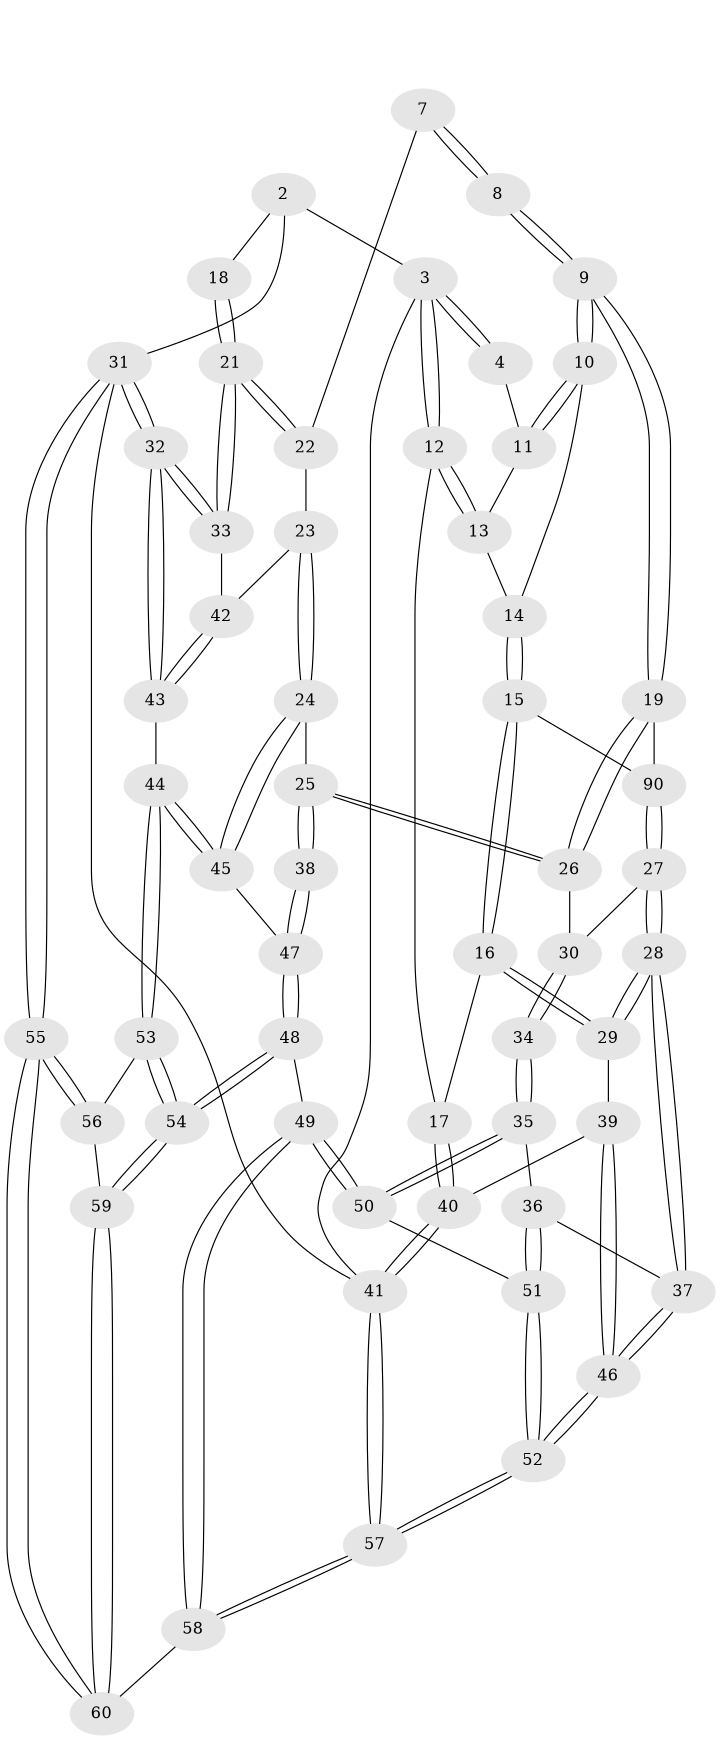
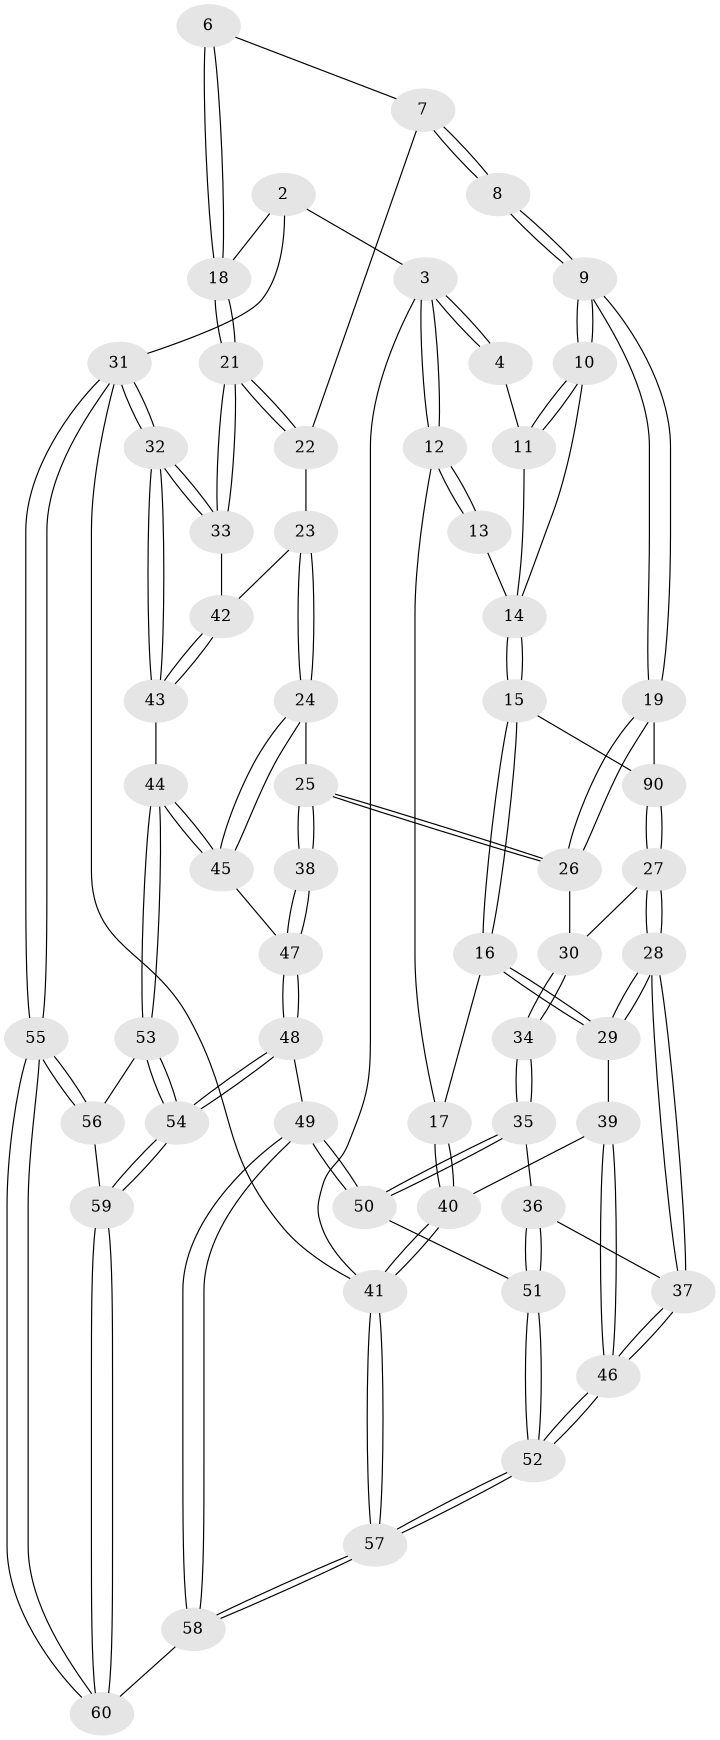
node "6": added
edge "11" -- "13": now "11" -- "14"
